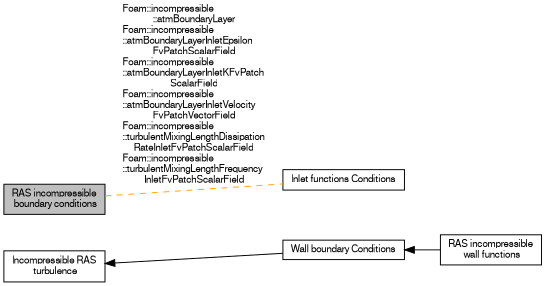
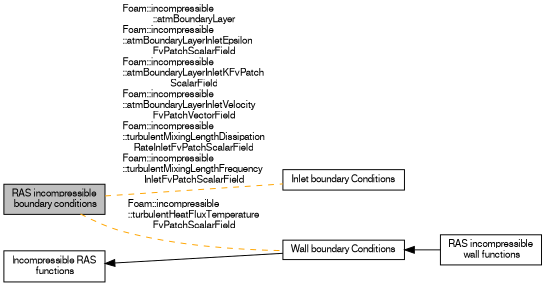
node "Inlet functions Conditions": label "Inlet functions Conditions" -> "Inlet boundary Conditions"
edge "RAS incompressible boundary conditions" -- "Wall boundary Conditions": added, label "Foam::incompressible ::turbulentHeatFluxTemperature FvPatchScalarField"
node "Incompressible RAS turbulence": label "Incompressible RAS turbulence" -> "Incompressible RAS functions"
